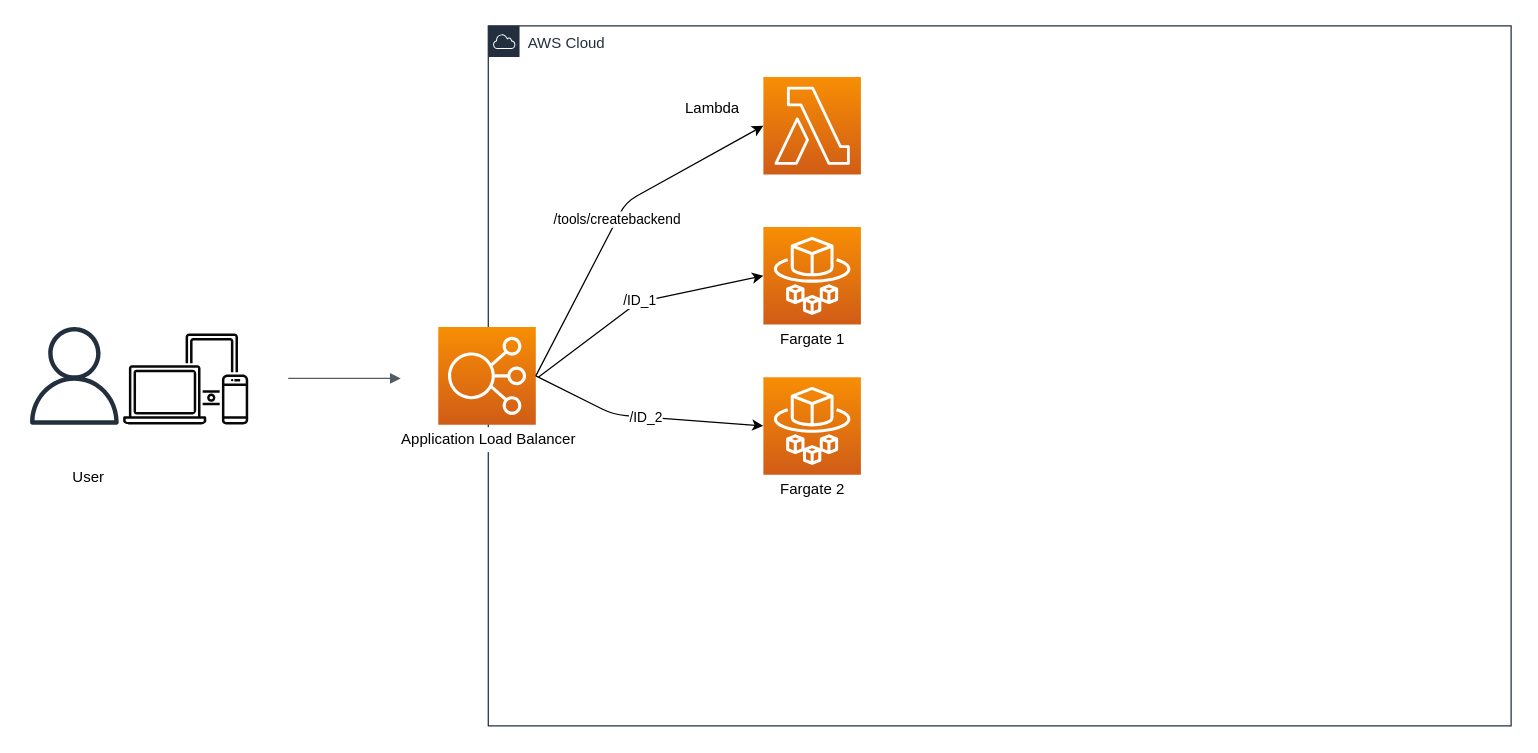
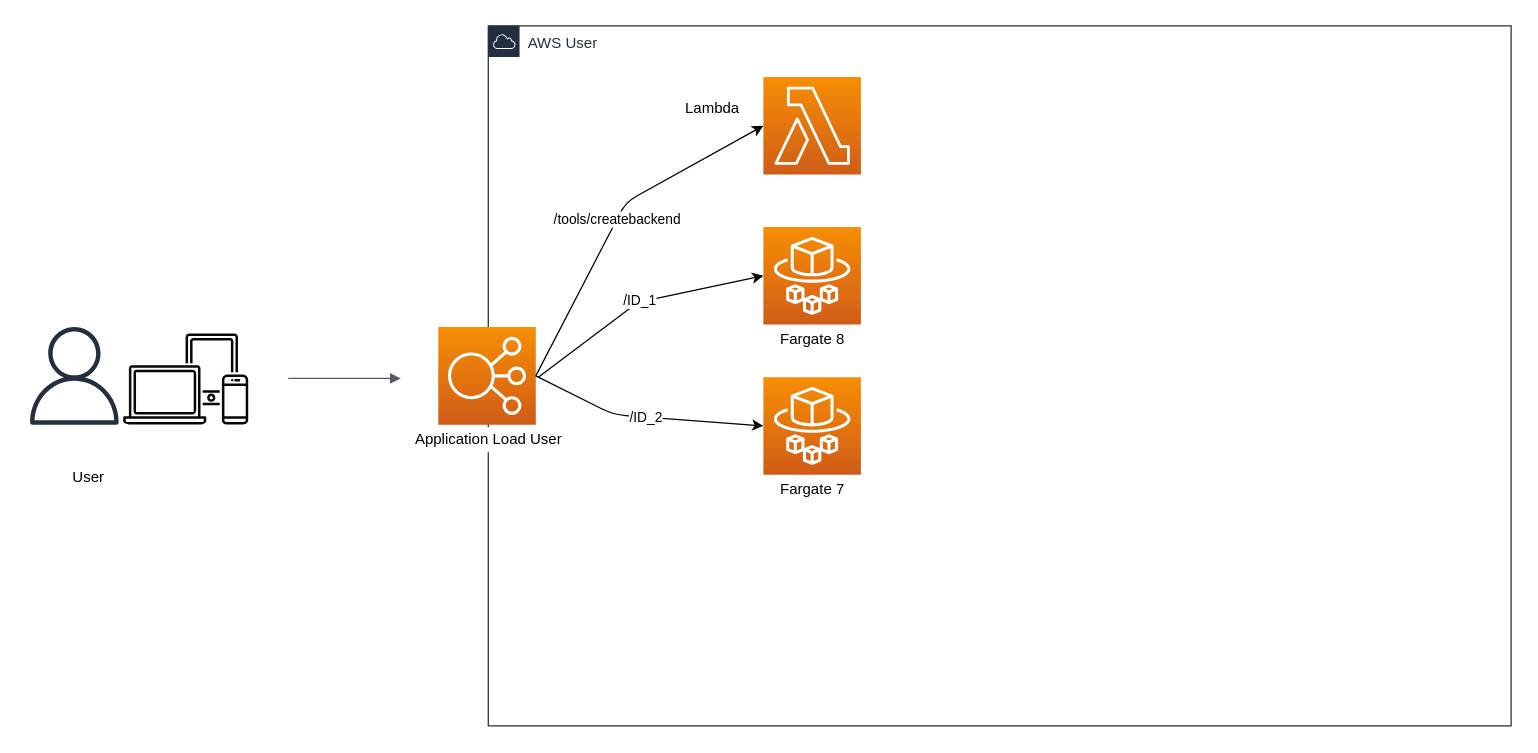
node "AWS Cloud": label "AWS Cloud" -> "AWS User"
node "Fargate 1": label "Fargate 1" -> "Fargate 8"
node "Application Load Balancer": label "Application Load Balancer" -> "Application Load User"
node "Fargate 2": label "Fargate 2" -> "Fargate 7"
